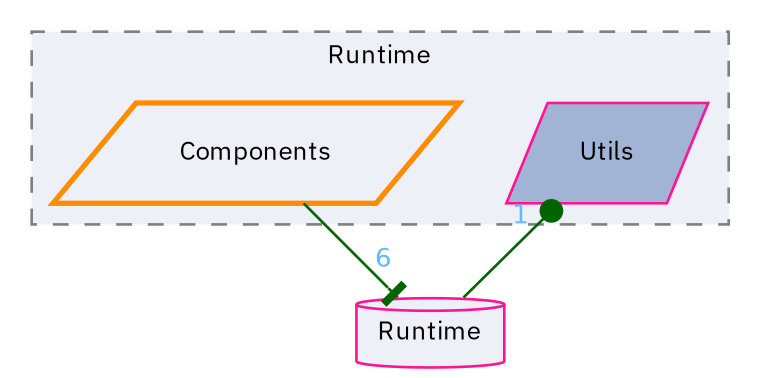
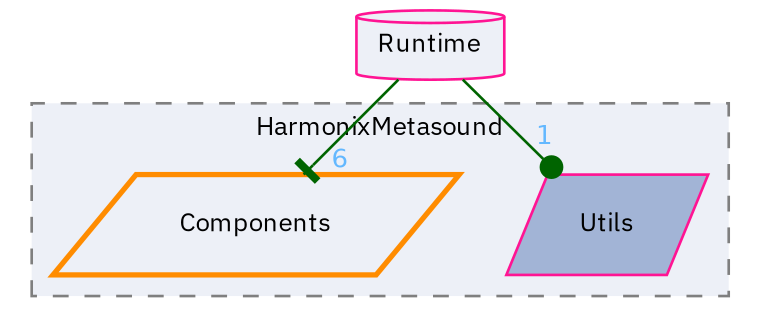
cluster "Runtime": label "Runtime" -> "HarmonixMetasound"
edge "Components" -> "Runtime": reversed
